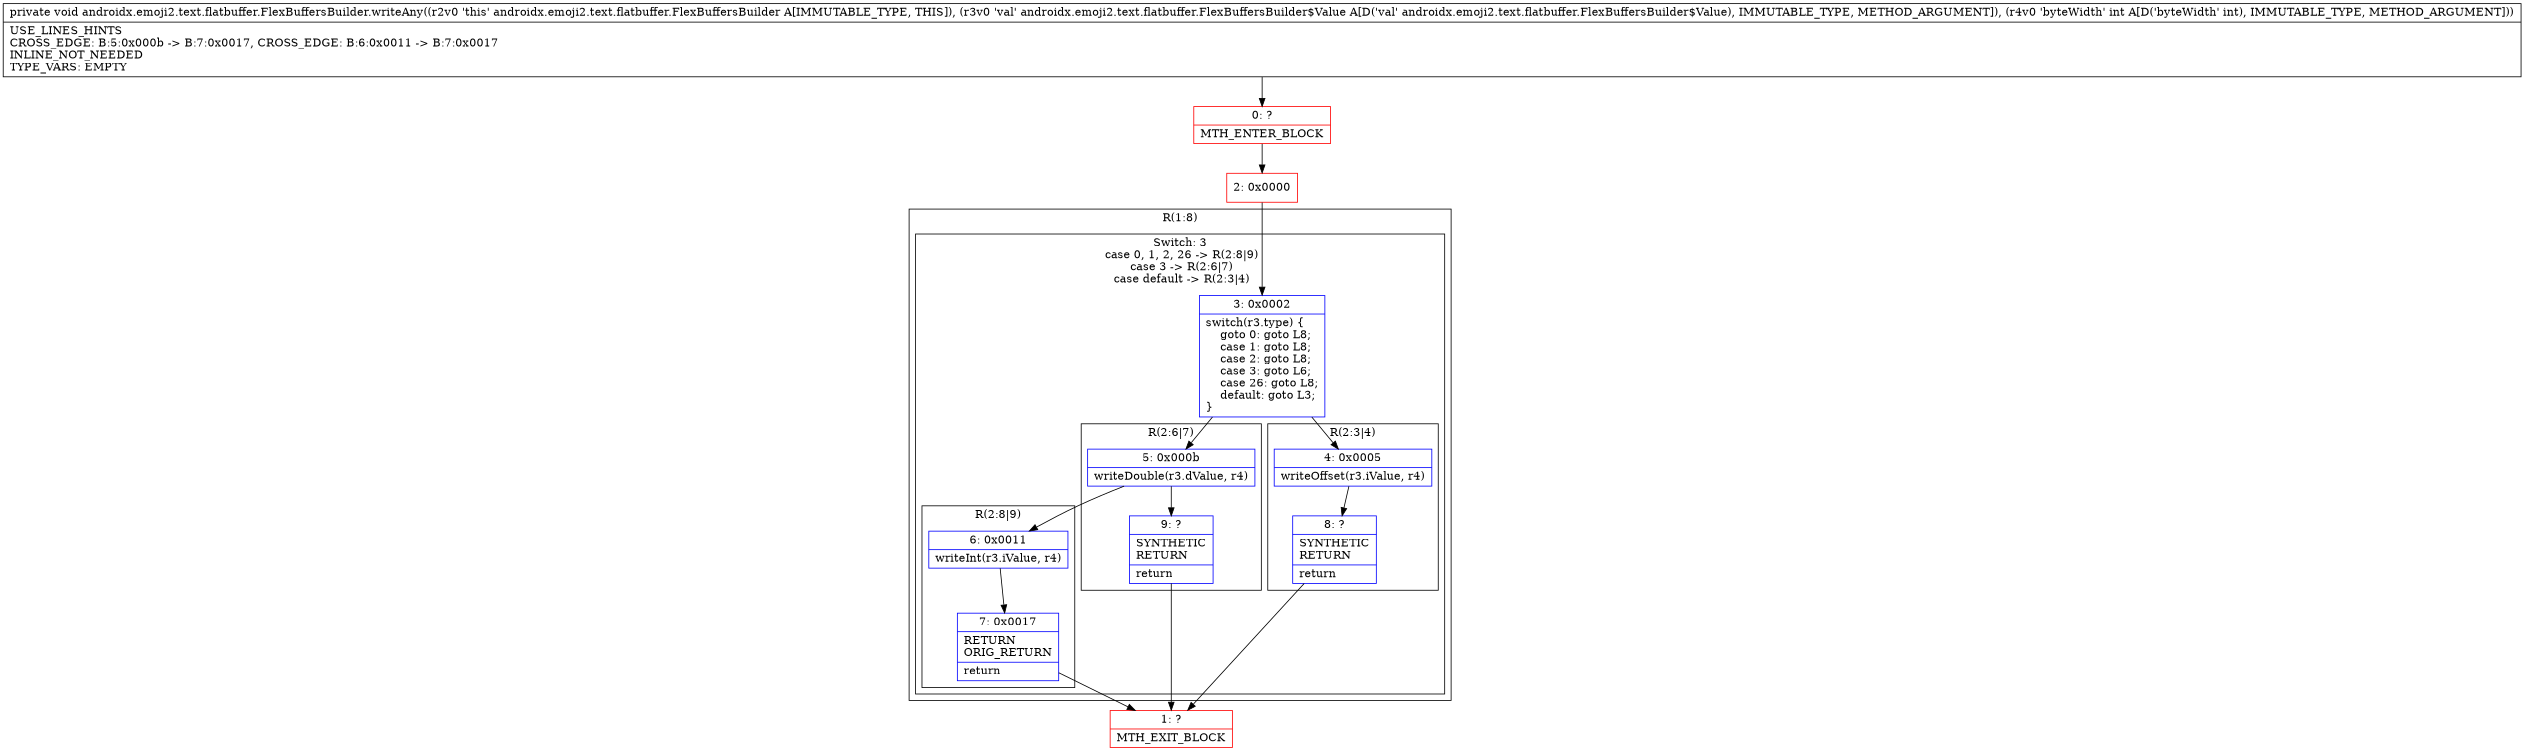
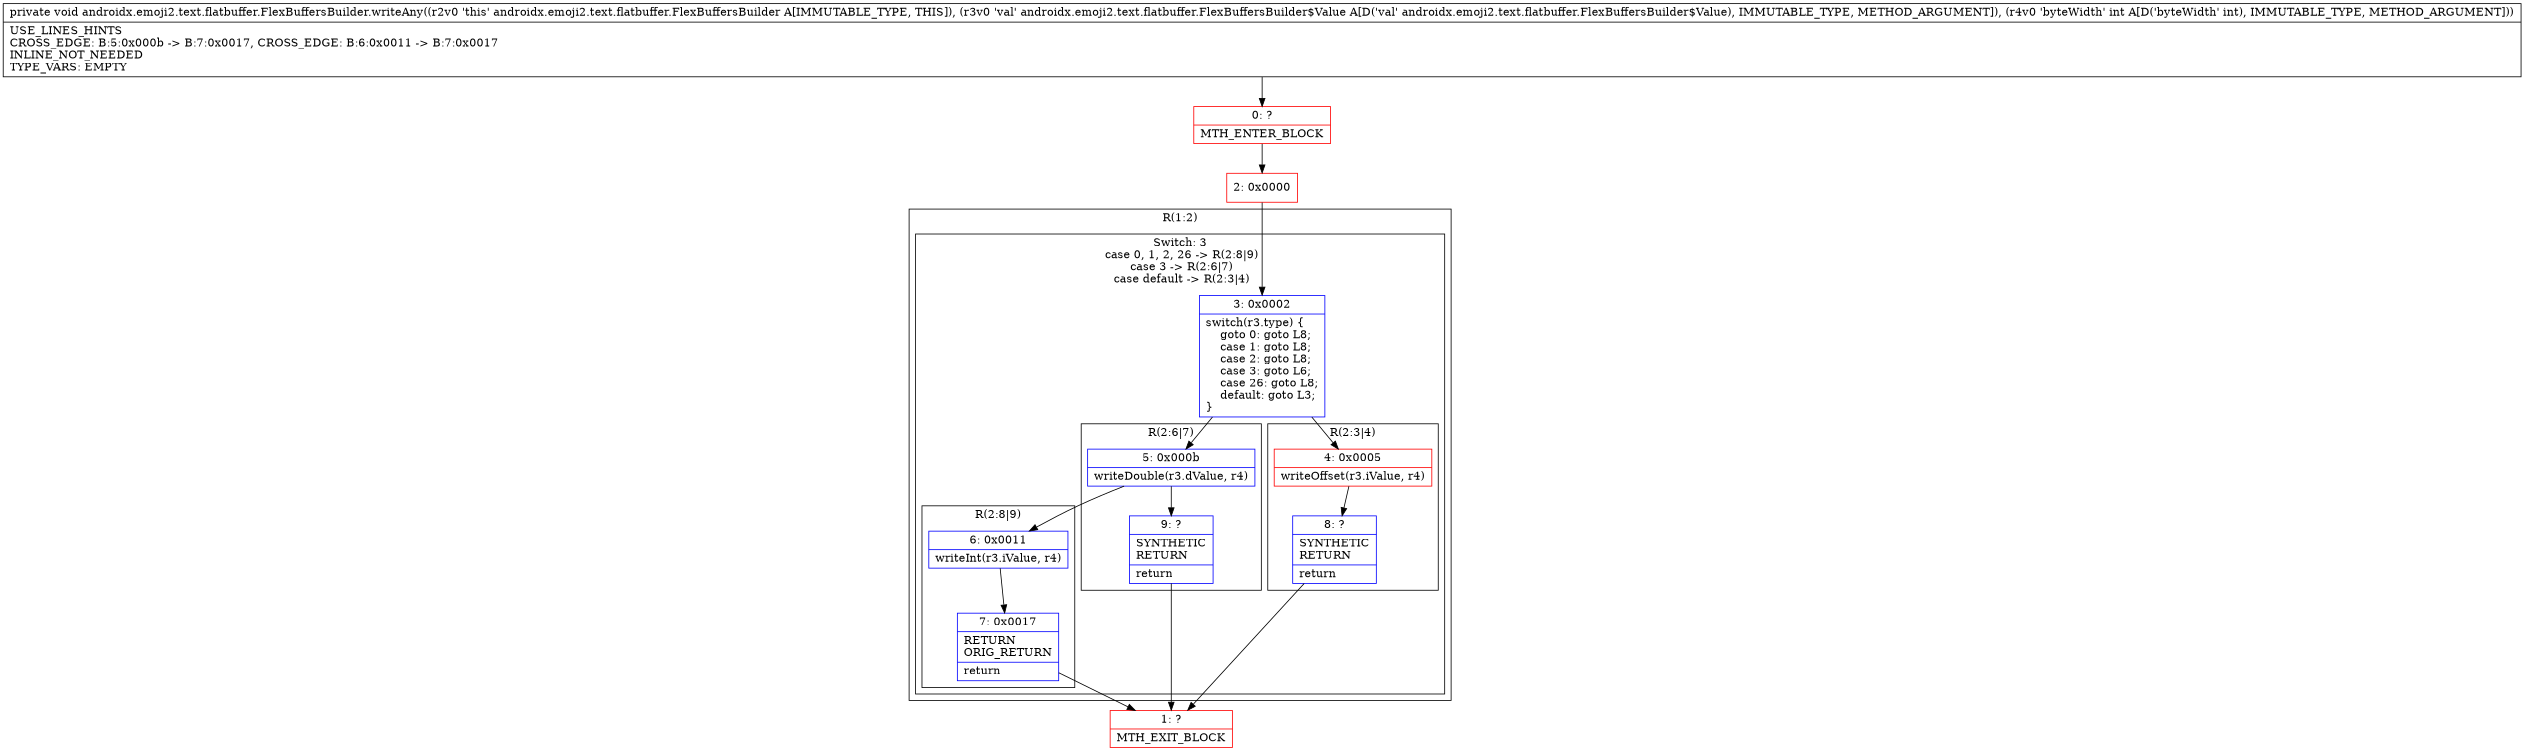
cluster "R(1:8)": label "R(1:8)" -> "R(1:2)"
node "4: 0x0005": color blue -> red
